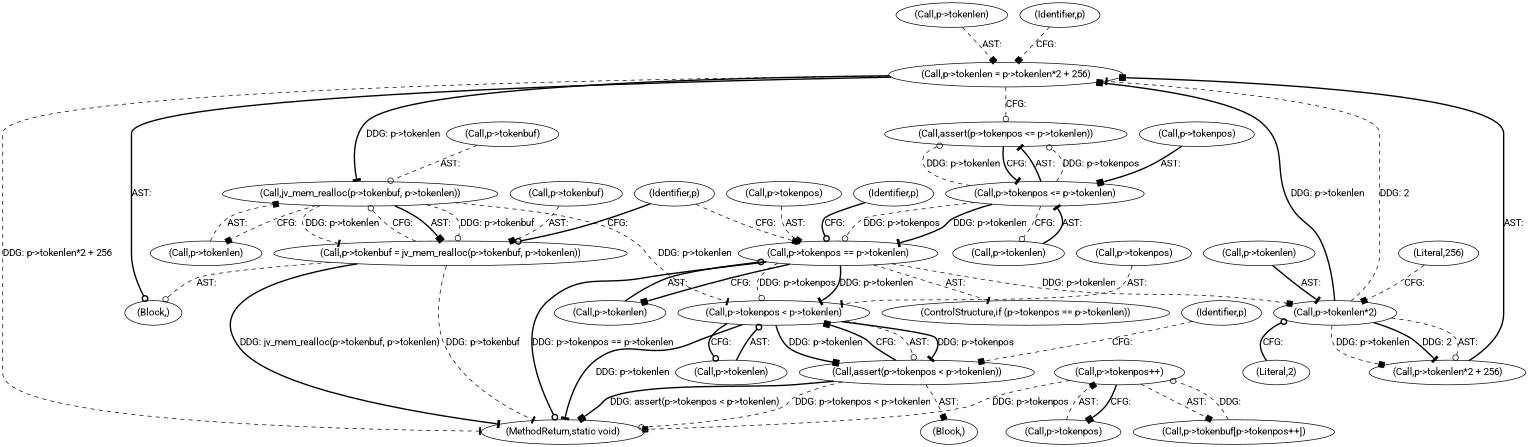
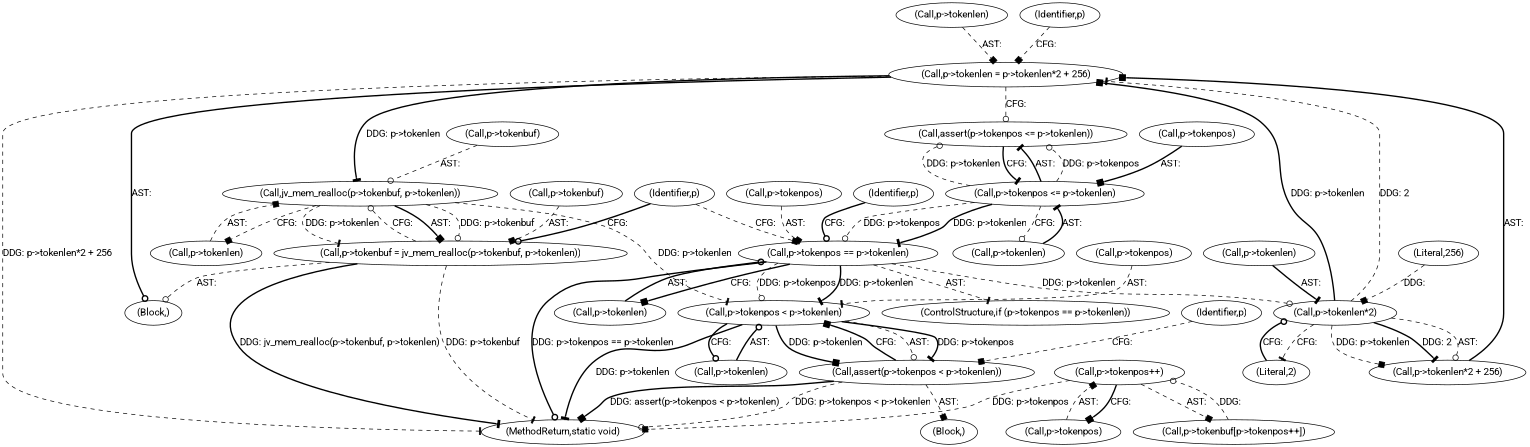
edge "(Literal,256)" -> "(Call,p->tokenlen*2)": label "CFG: " -> "DDG: "
edge "(Call,p->tokenpos == p->tokenlen)" -> "(Call,p->tokenlen*2)": arrowhead box -> odot
edge "(Call,p->tokenlen*2)" -> "(Literal,2)": added, label "CFG:"
